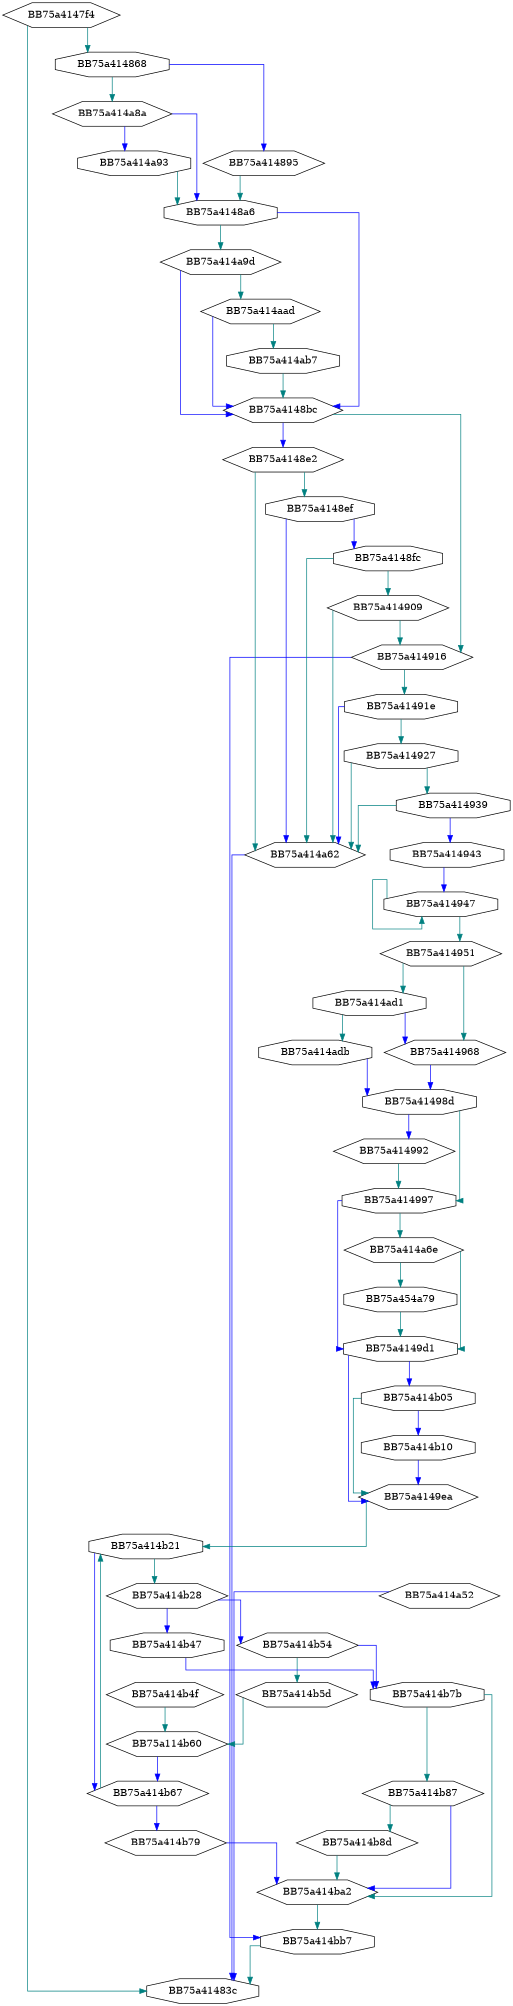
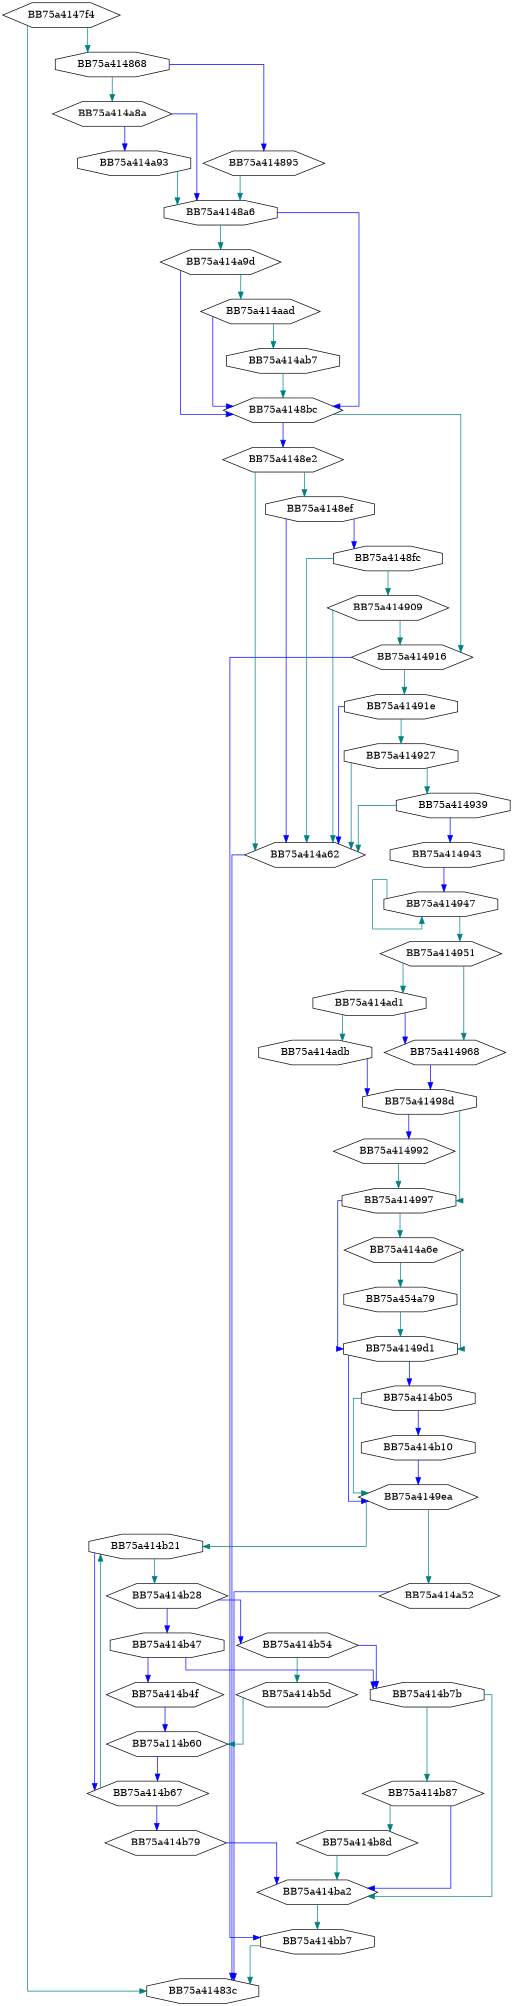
edge "BB75a4149ea" -> "BB75a414a52": added
edge "BB75a414b47" -> "BB75a414b4f": added
edge "BB75a414b4f" -> "BB75a114b60": color teal -> blue
